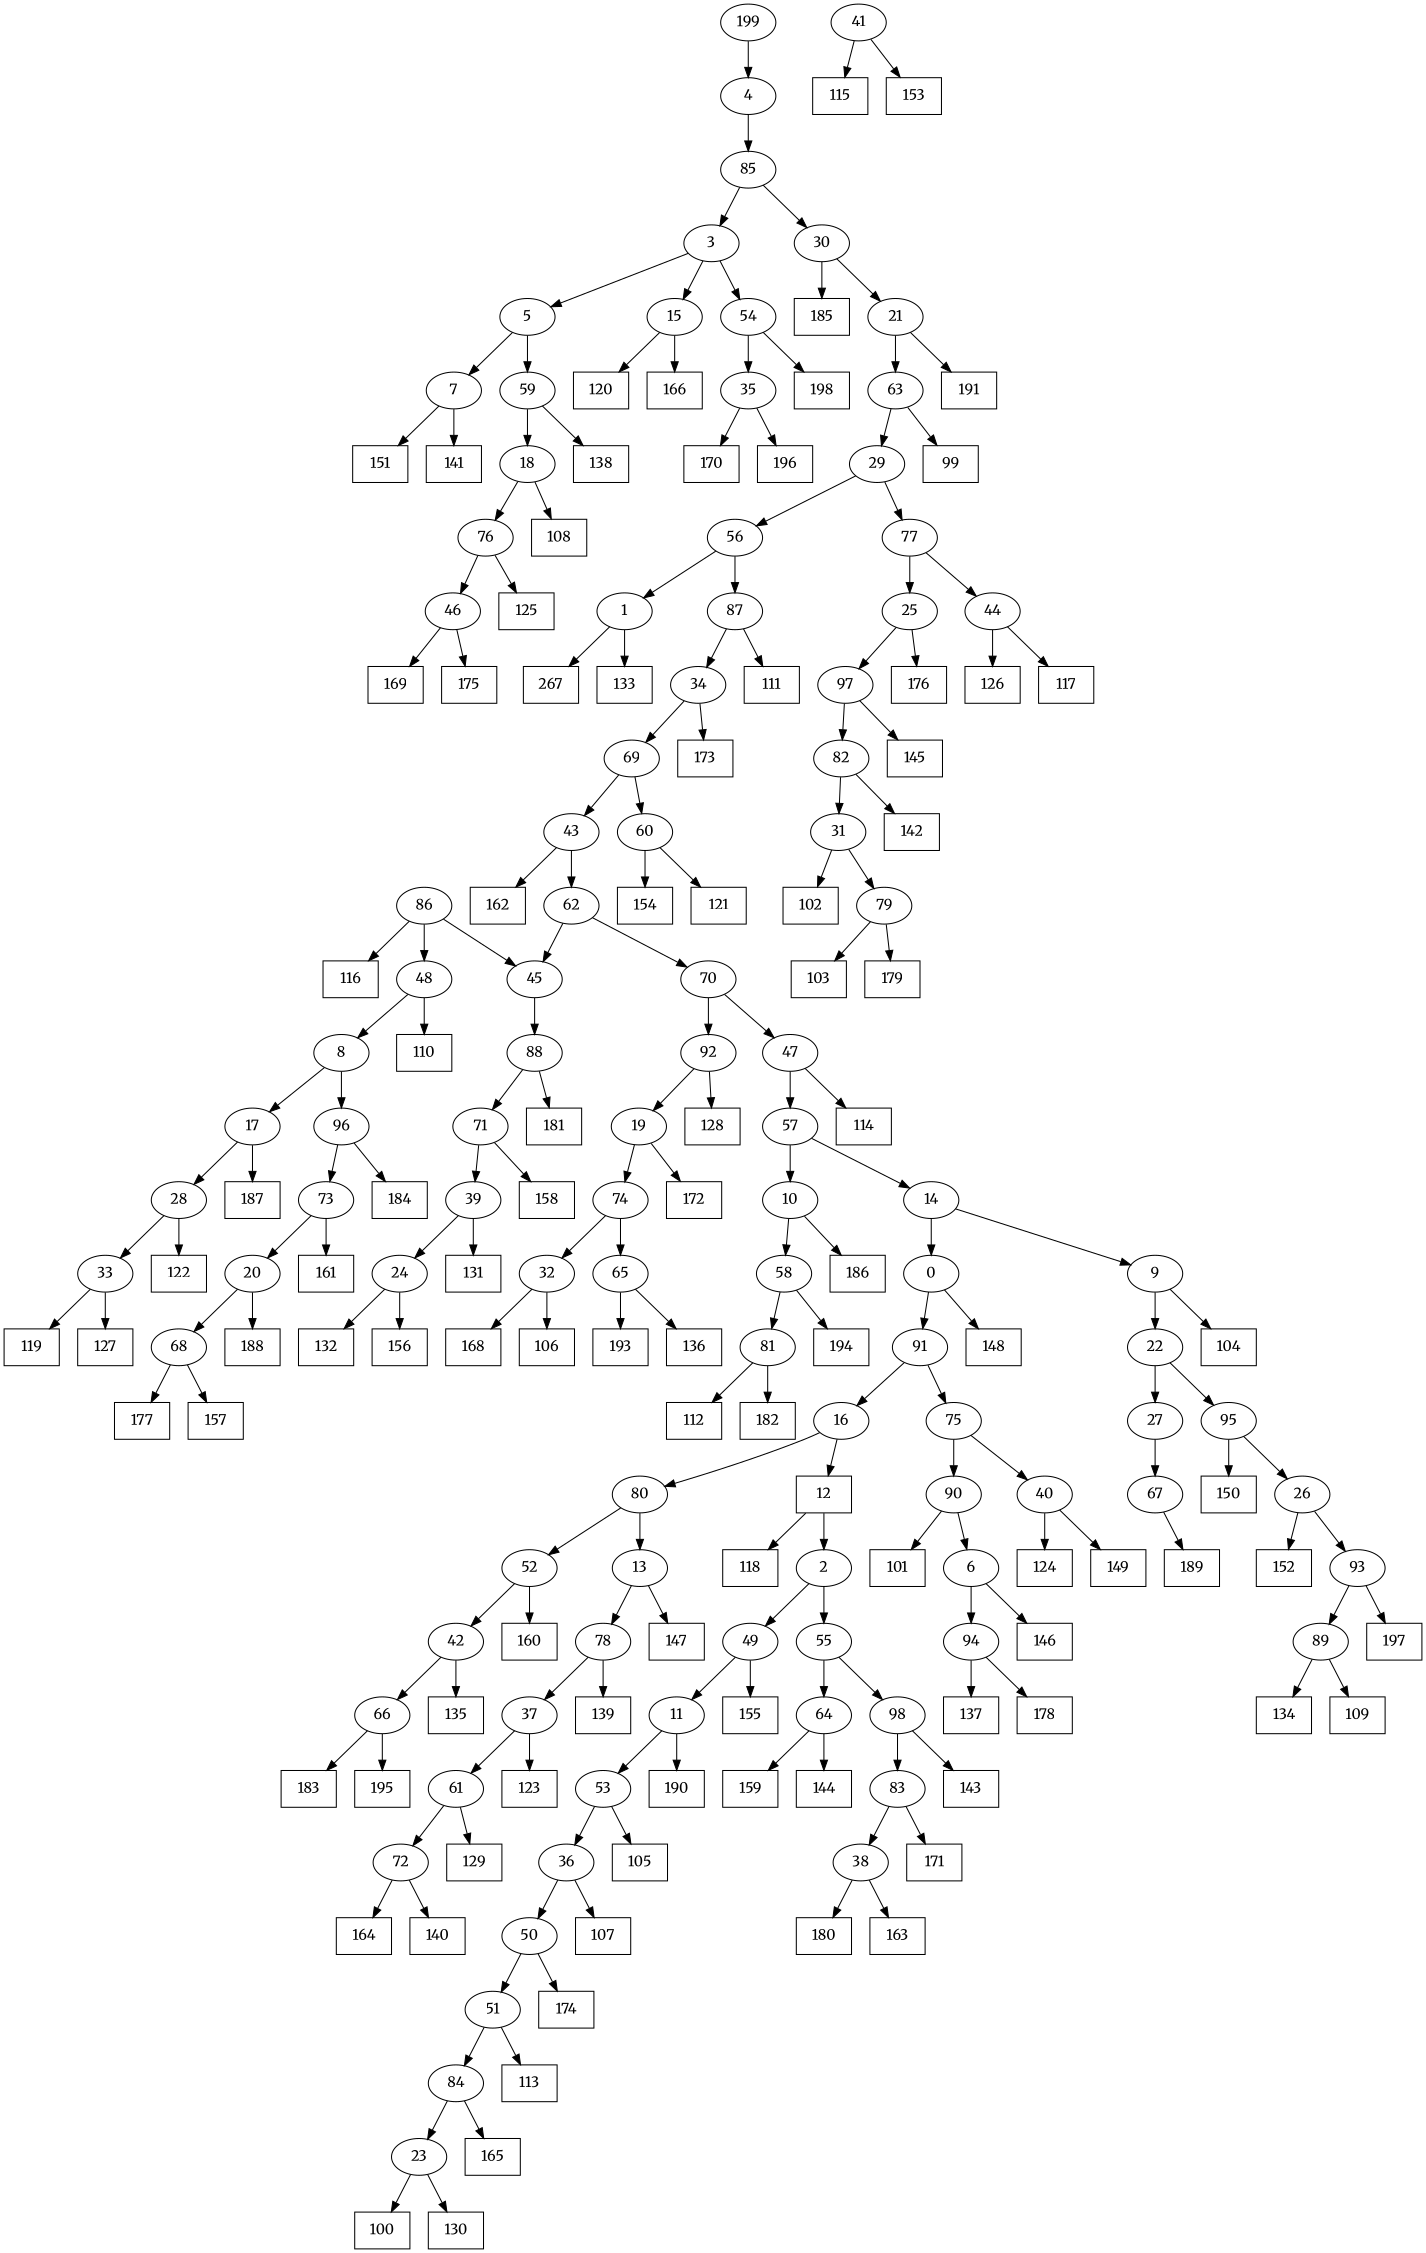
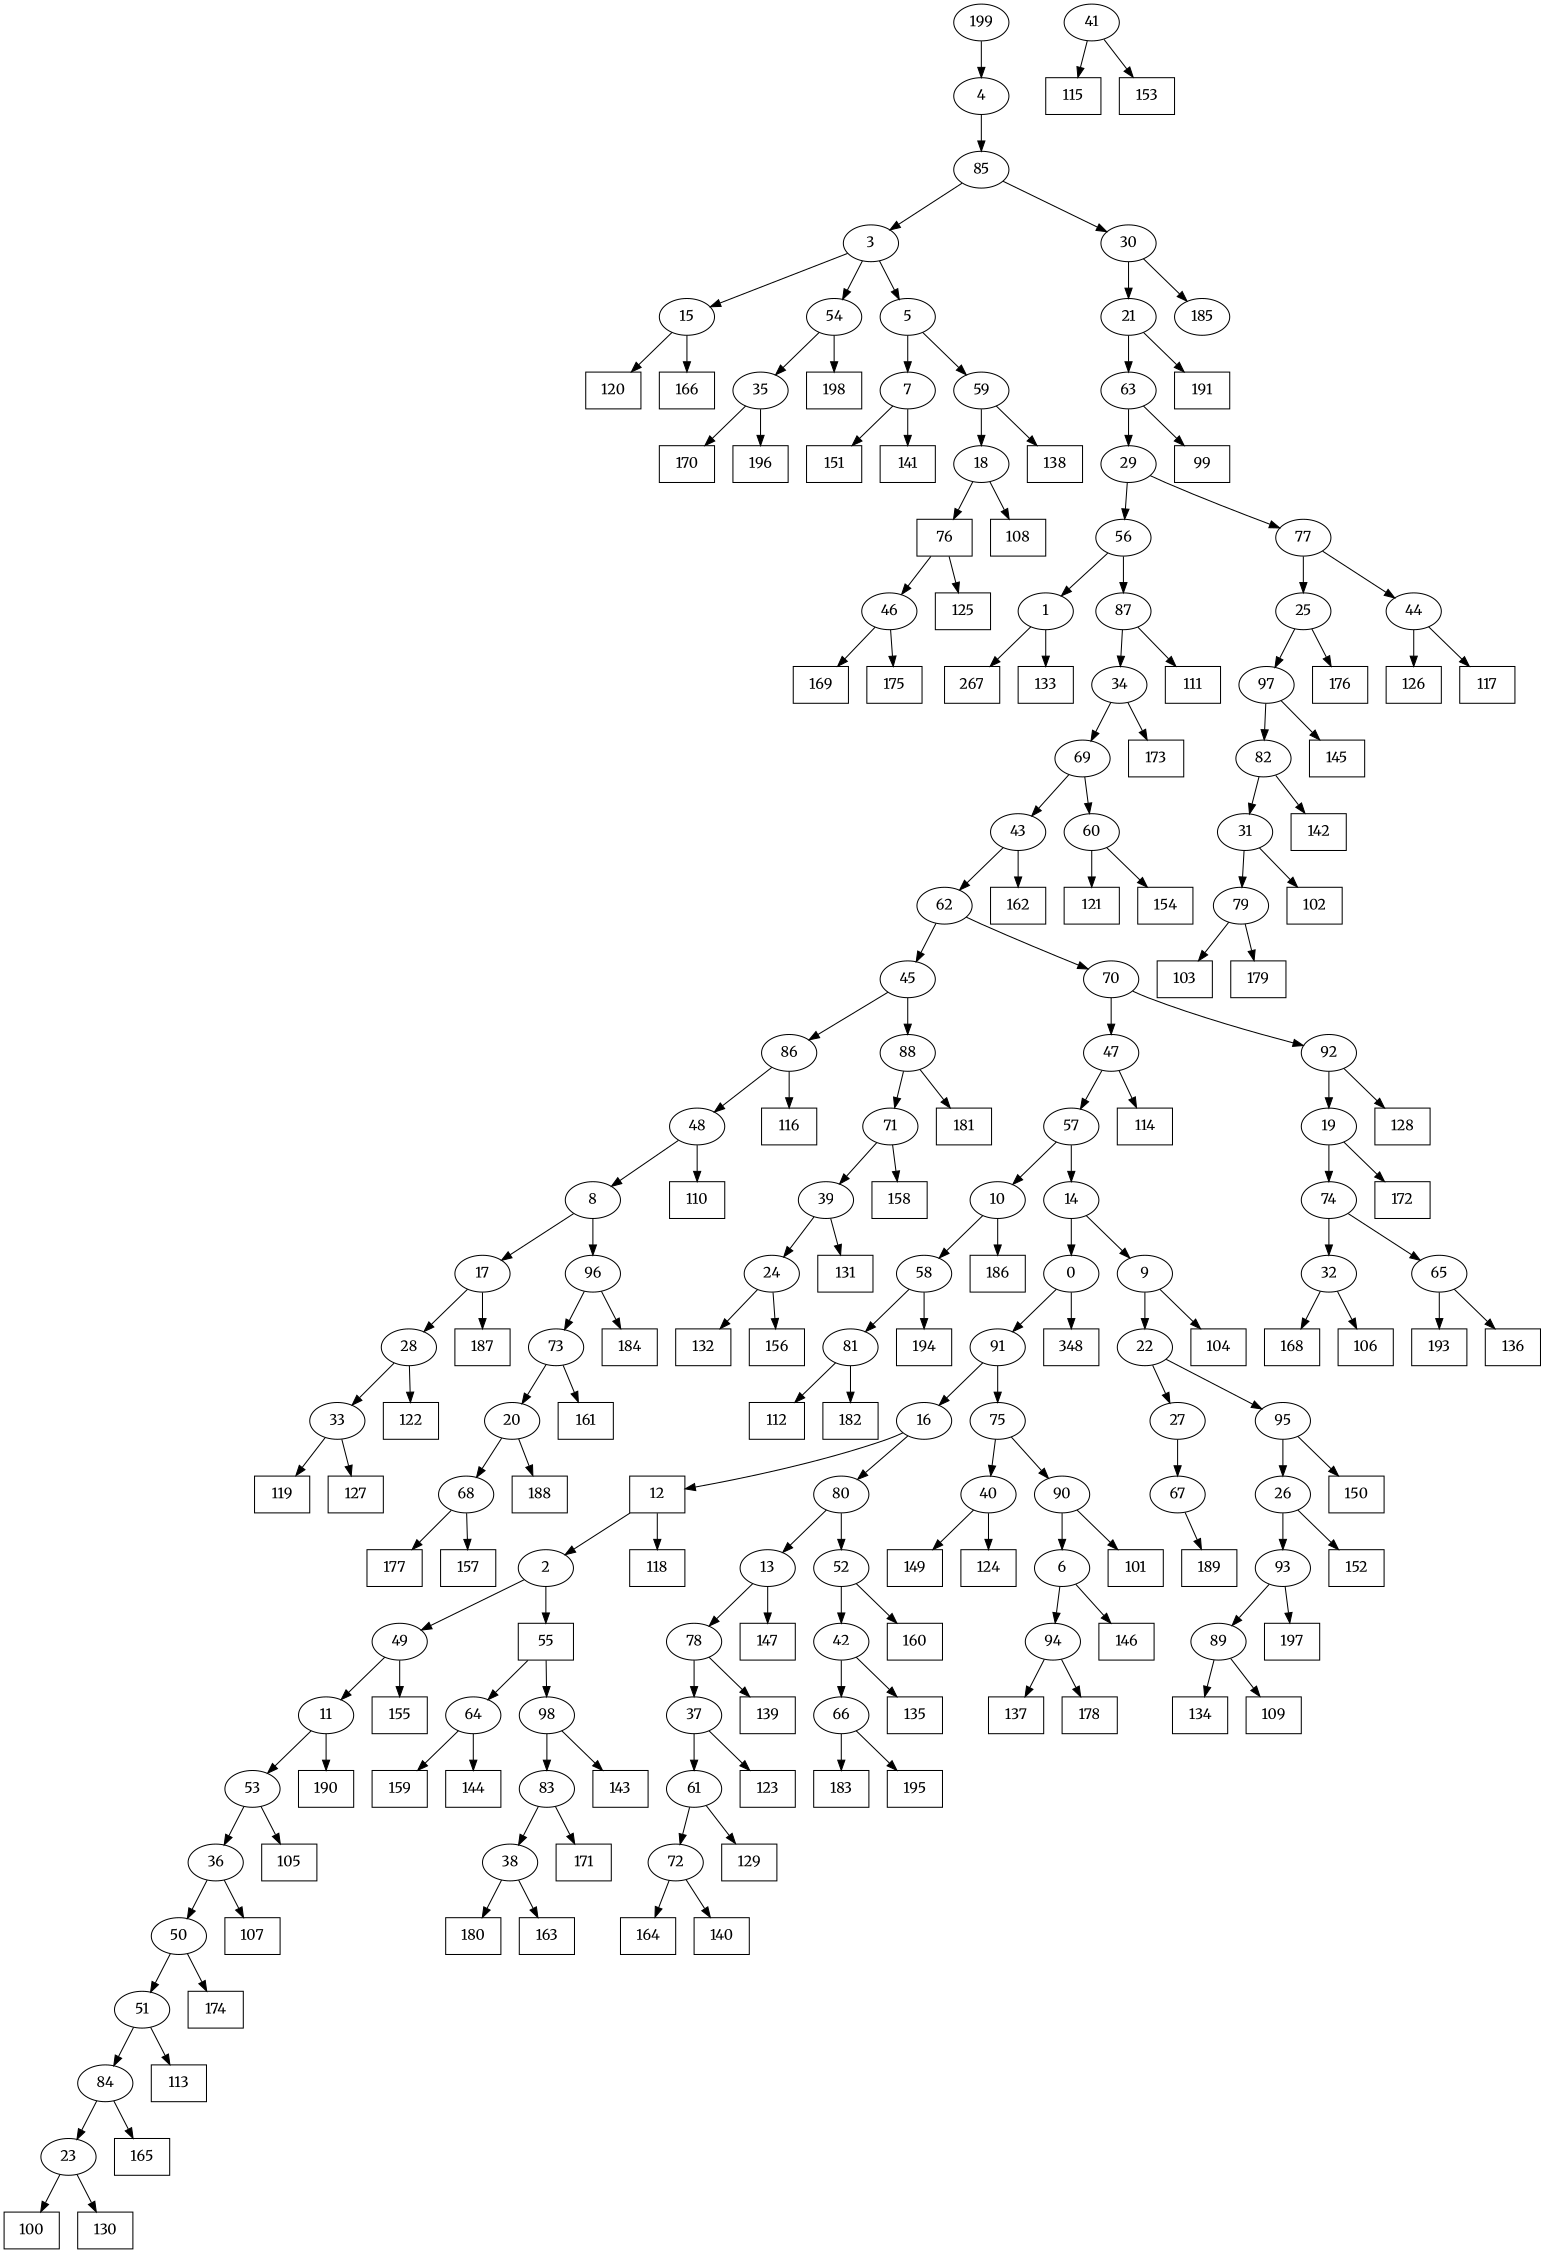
node "185": shape box -> ellipse
node "76": shape ellipse -> box
edge "86" -> "45": reversed
node "148": label "148" -> "348"
node "55": shape ellipse -> box
